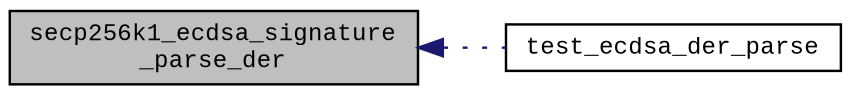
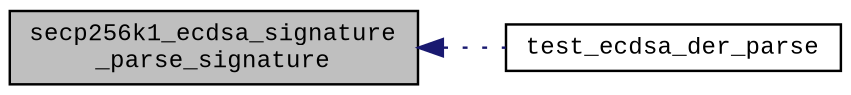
node "secp256k1_ecdsa_signature _parse_der": label "secp256k1_ecdsa_signature _parse_der" -> "secp256k1_ecdsa_signature _parse_signature"
